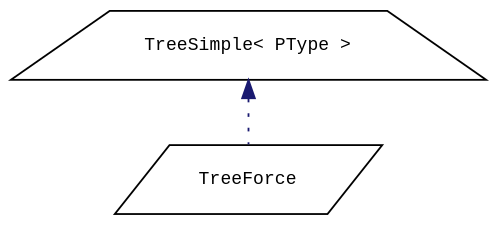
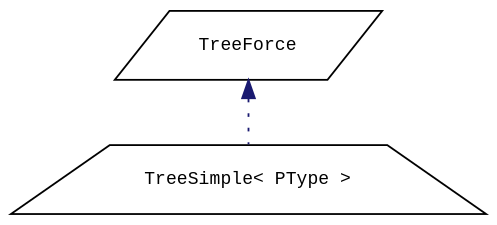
edge "TreeForce" -> "TreeSimple< PType >": reversed
